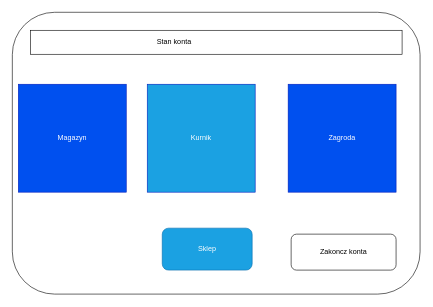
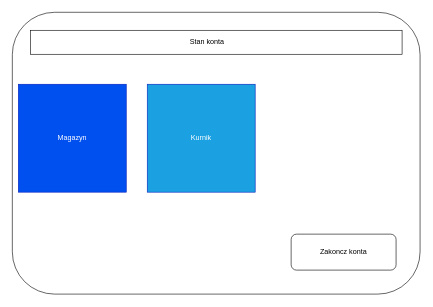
node "Stan konta": moved (174, 42) -> (207, 42)
node "Zagroda": removed
node "Sklep": removed
